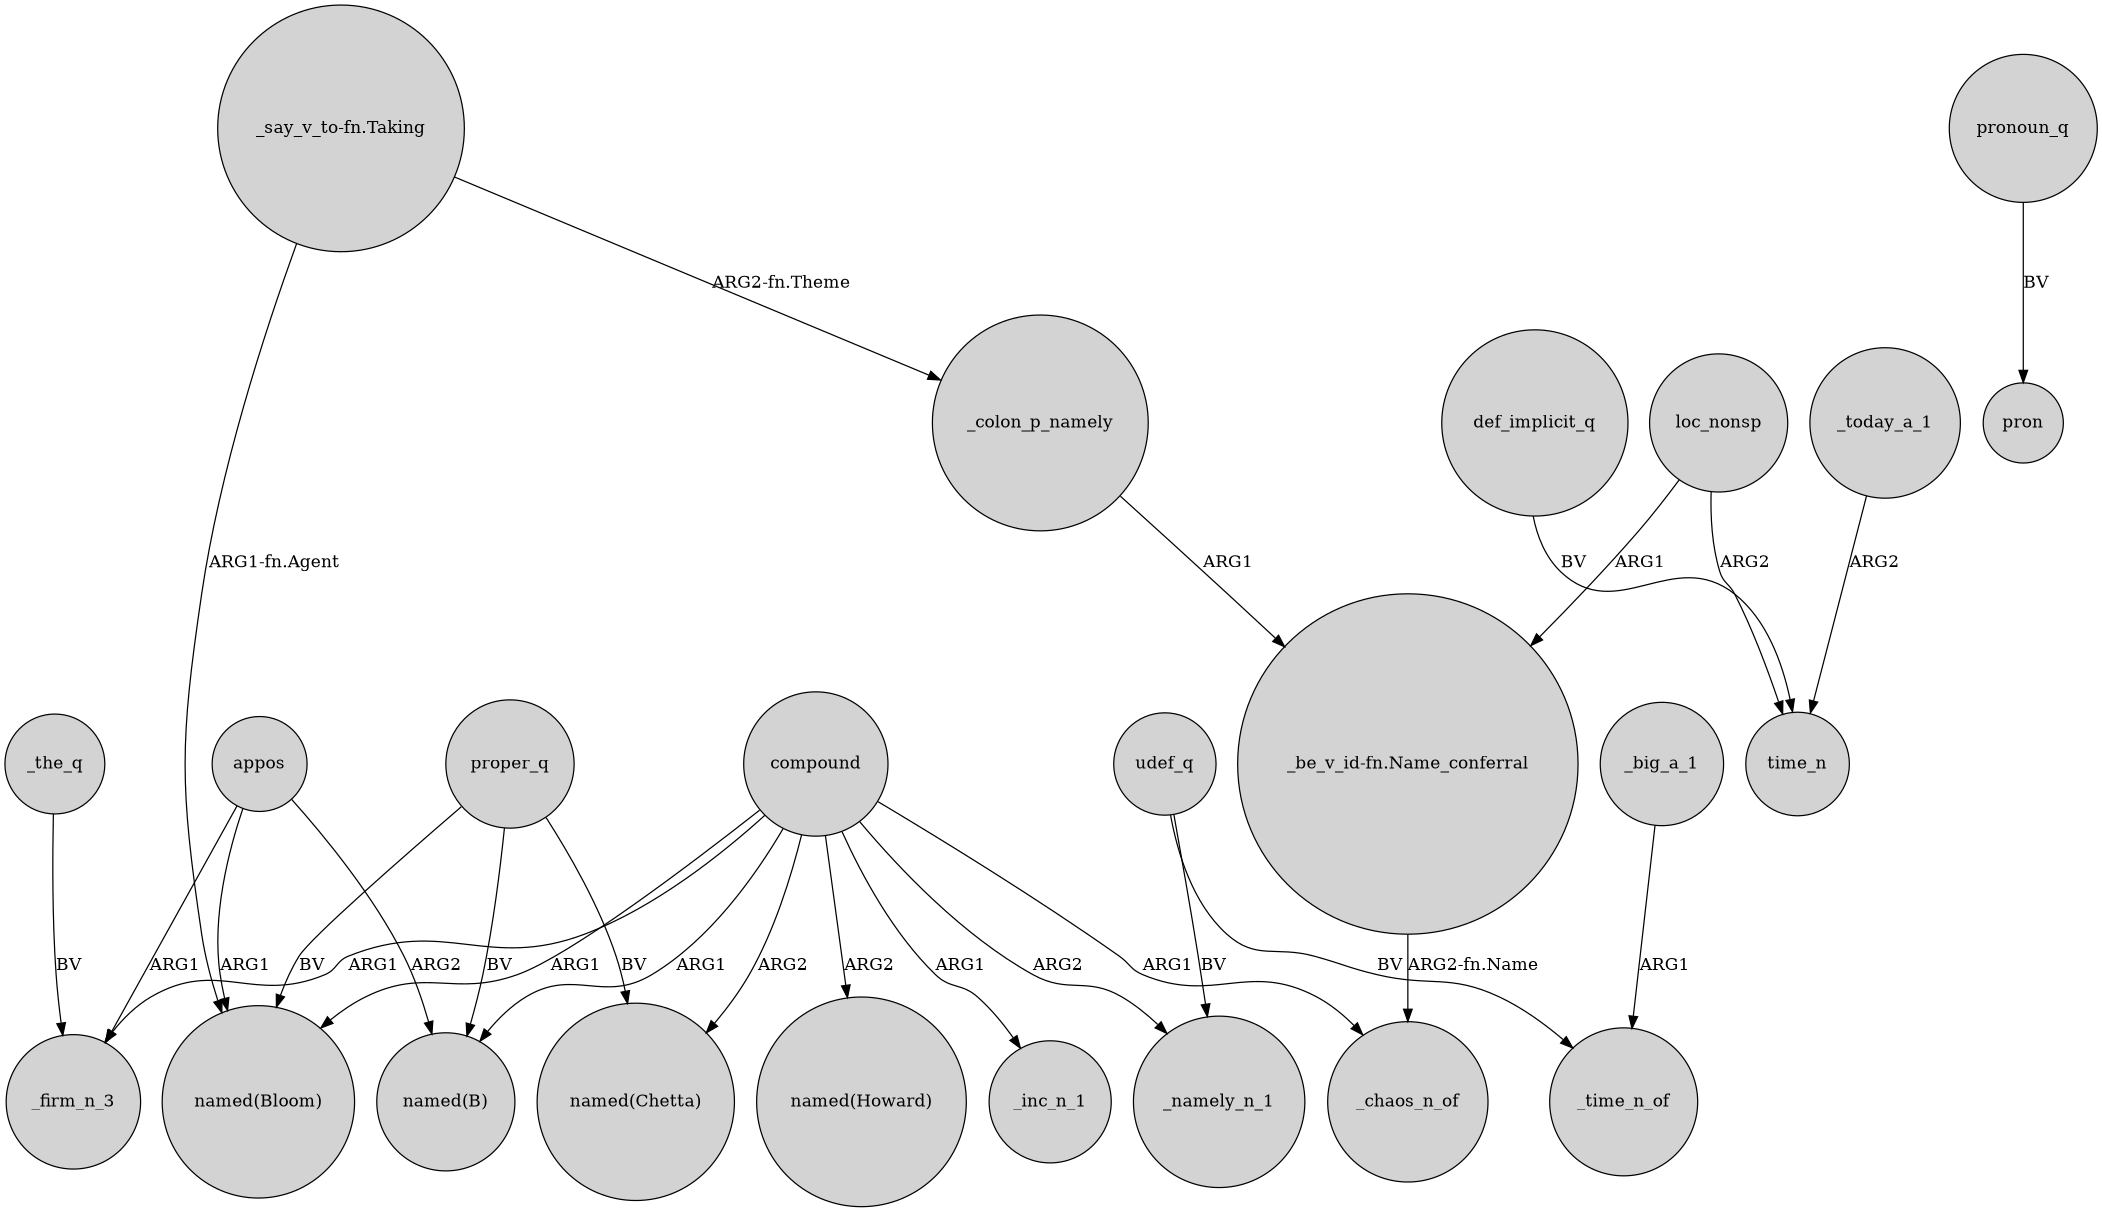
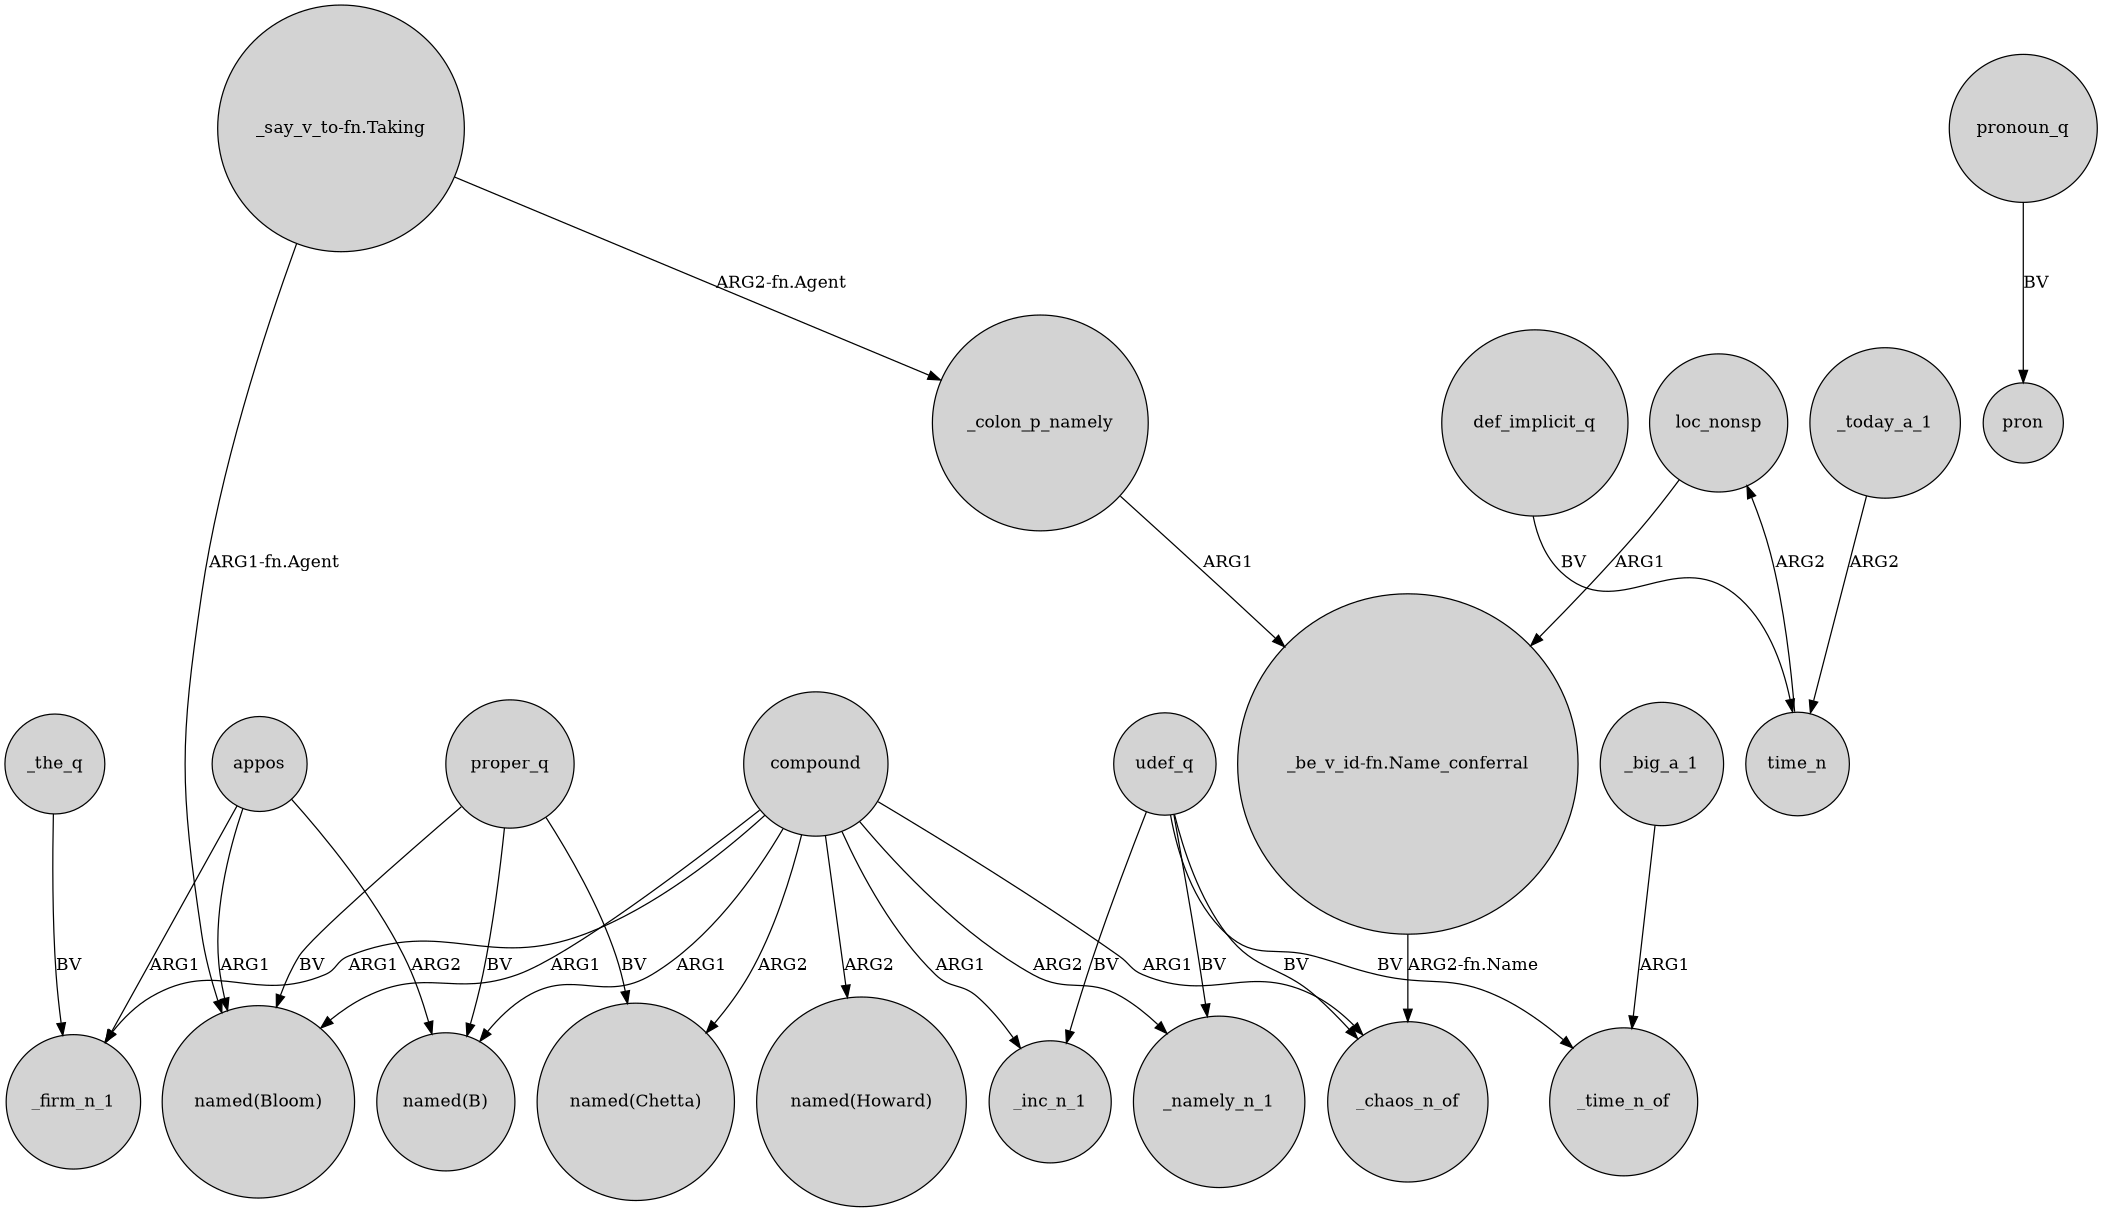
edge "_say_v_to-fn.Taking" -> "_colon_p_namely": label "ARG2-fn.Theme" -> "ARG2-fn.Agent"
edge "loc_nonsp" -> "time_n": reversed
edge "udef_q" -> "_inc_n_1": added, label "BV"
edge "udef_q" -> "_chaos_n_of": added, label "BV"
node "_firm_n_3": label "_firm_n_3" -> "_firm_n_1"
